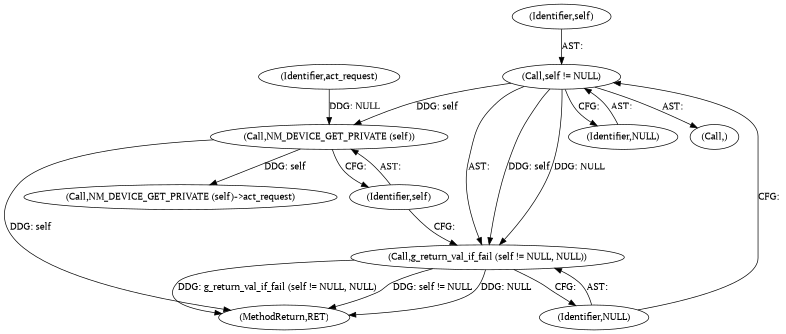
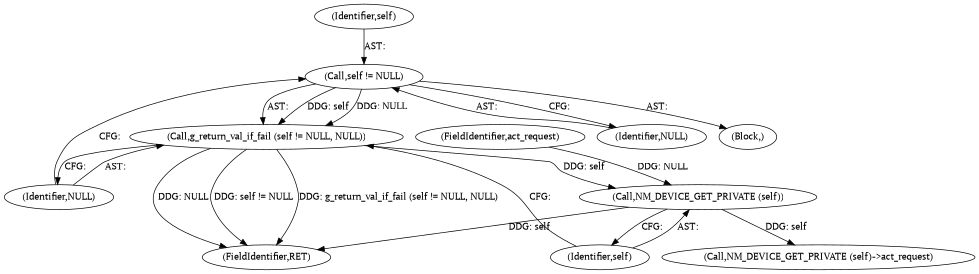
node "(Identifier,act_request)": label "(Identifier,act_request)" -> "(FieldIdentifier,act_request)"
edge "(Call,self != NULL)" -> "(Call,NM_DEVICE_GET_PRIVATE (self))": now "(Call,g_return_val_if_fail (self != NULL, NULL))" -> "(Call,NM_DEVICE_GET_PRIVATE (self))"
node "(Call,)": label "(Call,)" -> "(Block,)"
node "(MethodReturn,RET)": label "(MethodReturn,RET)" -> "(FieldIdentifier,RET)"
